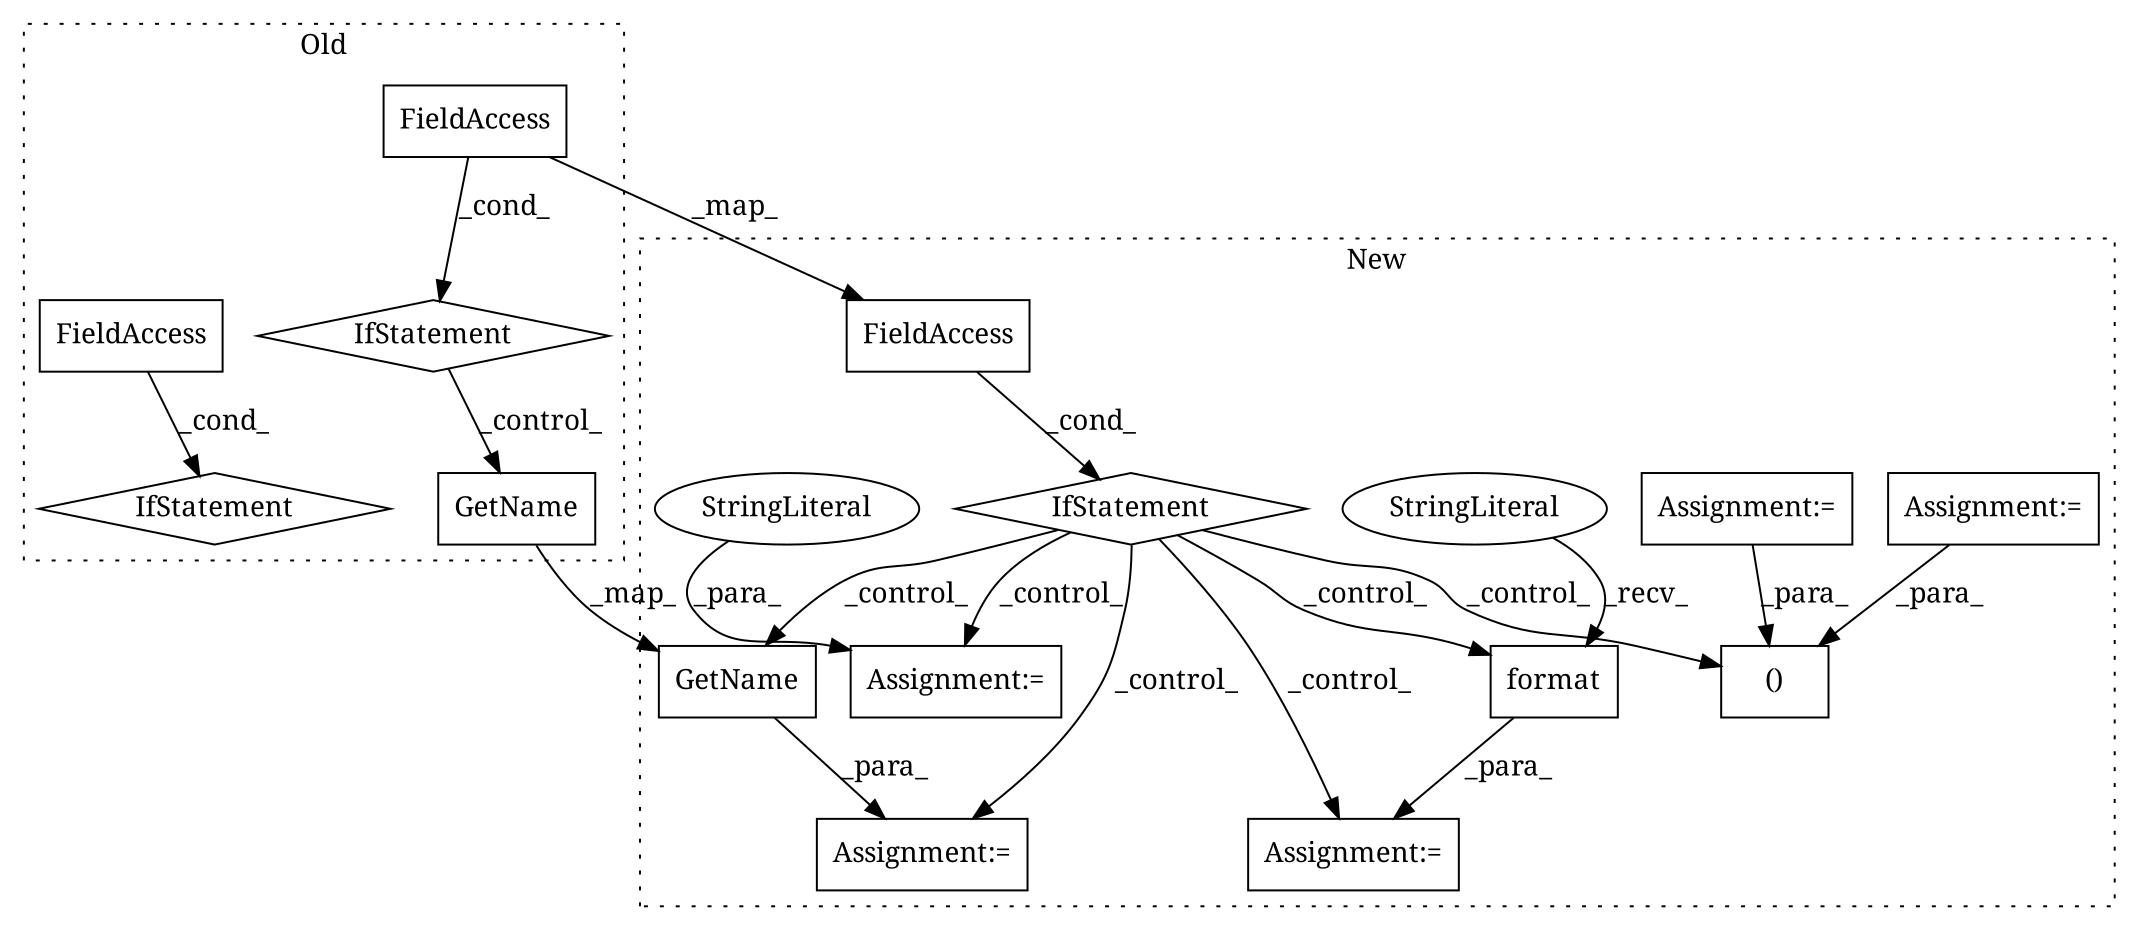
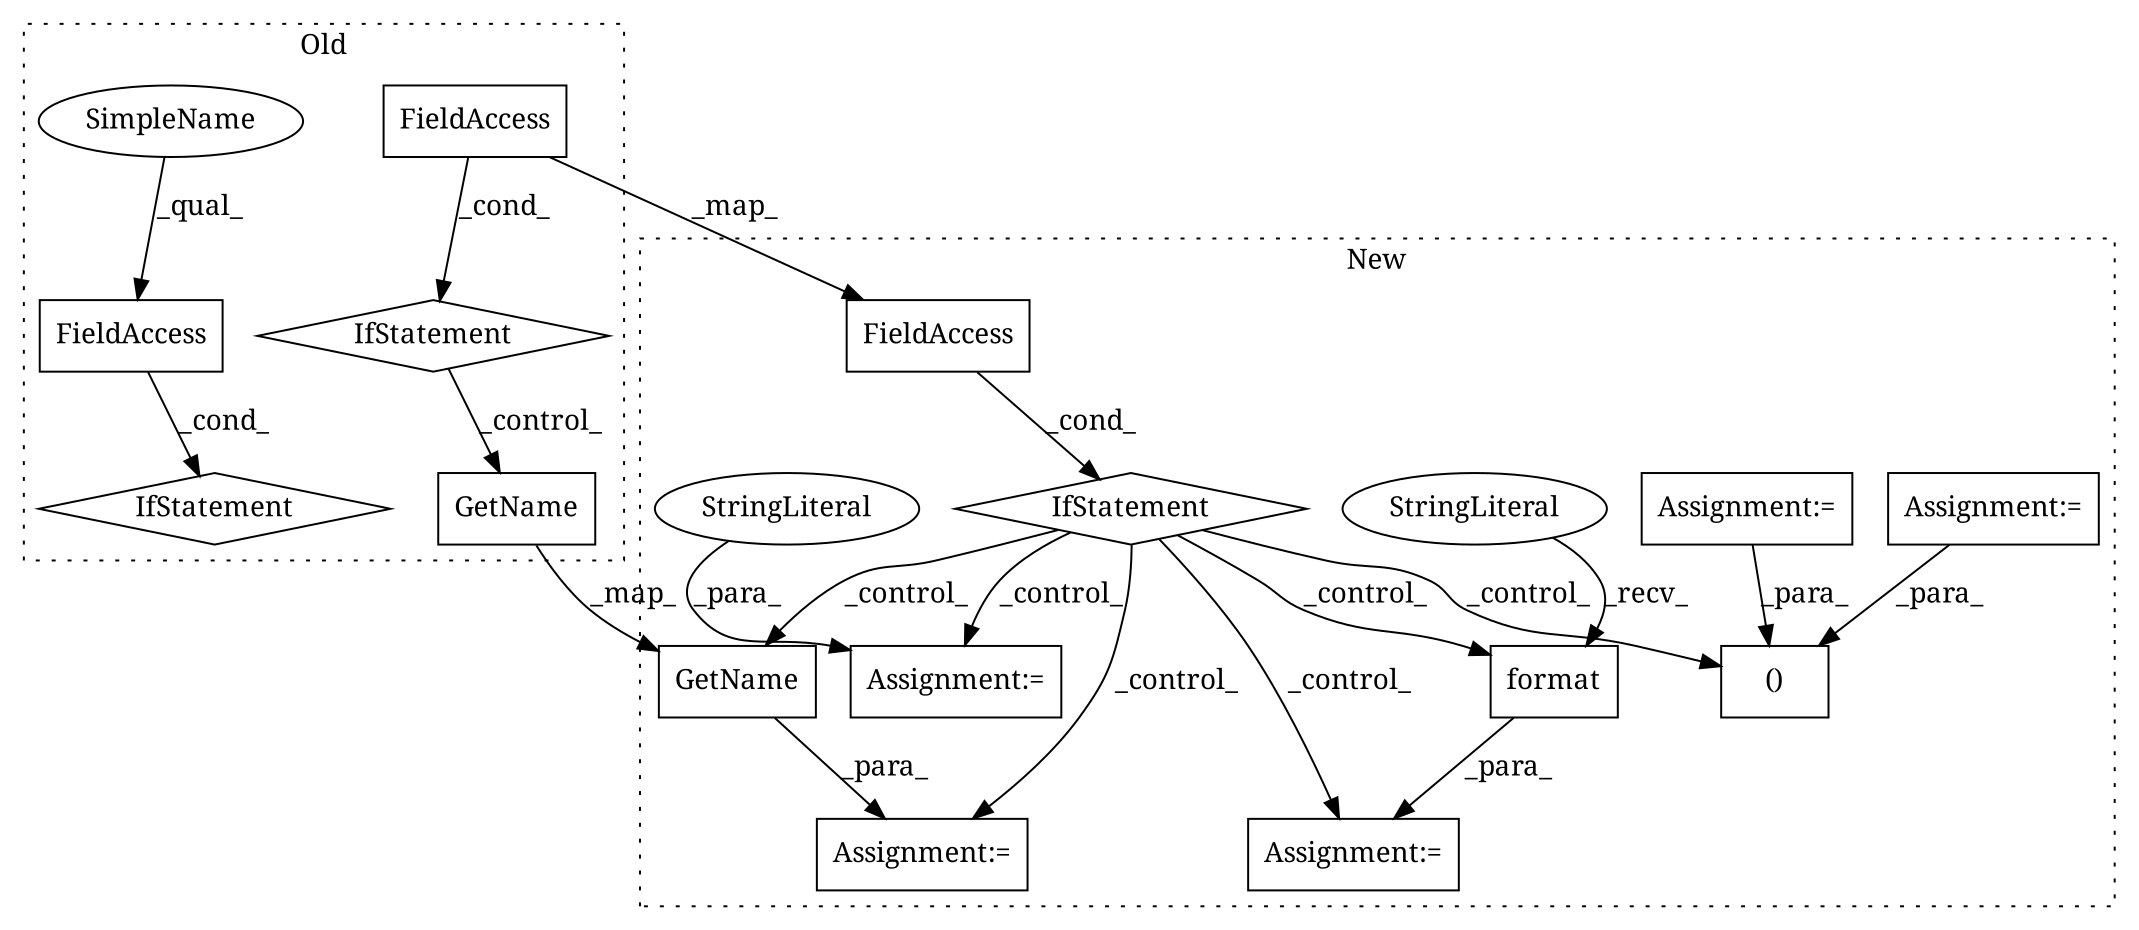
node "SimpleName": added
